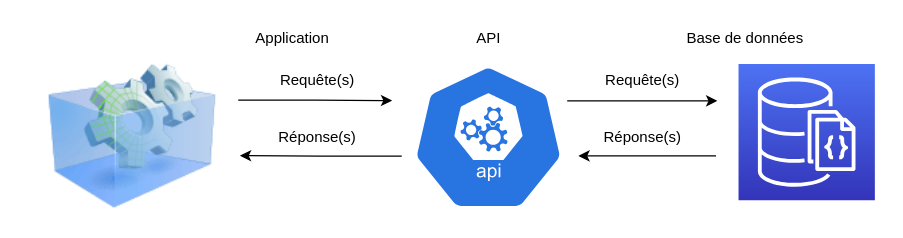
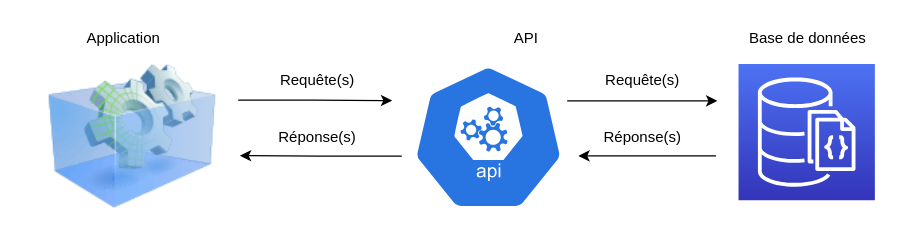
node "Application": moved (292, 38) -> (123, 38)
node "API": moved (488, 38) -> (526, 38)
node "Base de données": moved (744, 38) -> (807, 38)
